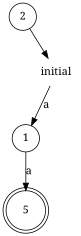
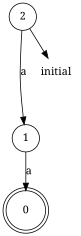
edge "initial" -> "1": now "2" -> "1"
node "5": label "5" -> "0"
